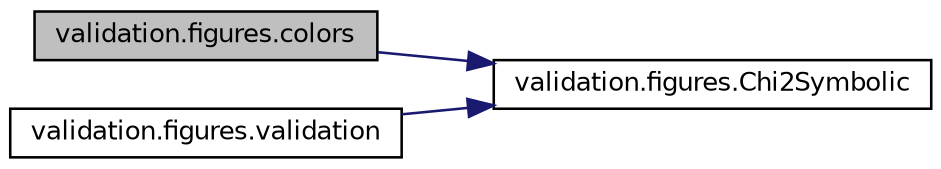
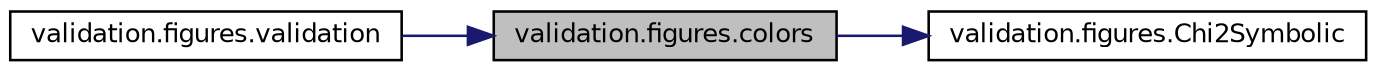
edge "validation.figures.validation" -> "validation.figures.Chi2Symbolic": now "validation.figures.validation" -> "validation.figures.colors"
